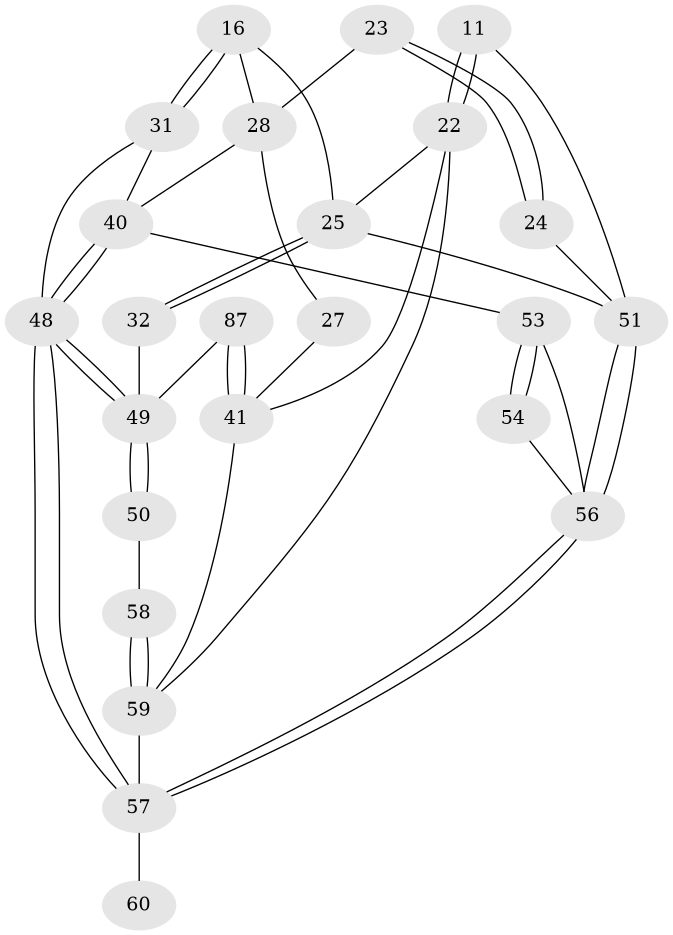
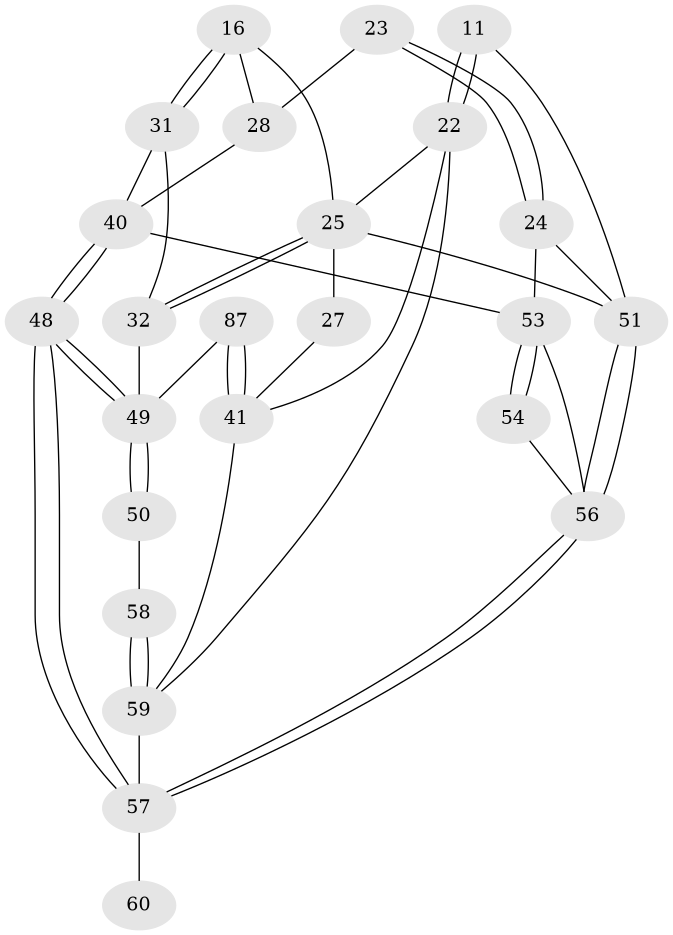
edge "31" -- "48": now "31" -- "32"
edge "28" -- "27": now "25" -- "27"
edge "24" -- "53": added
